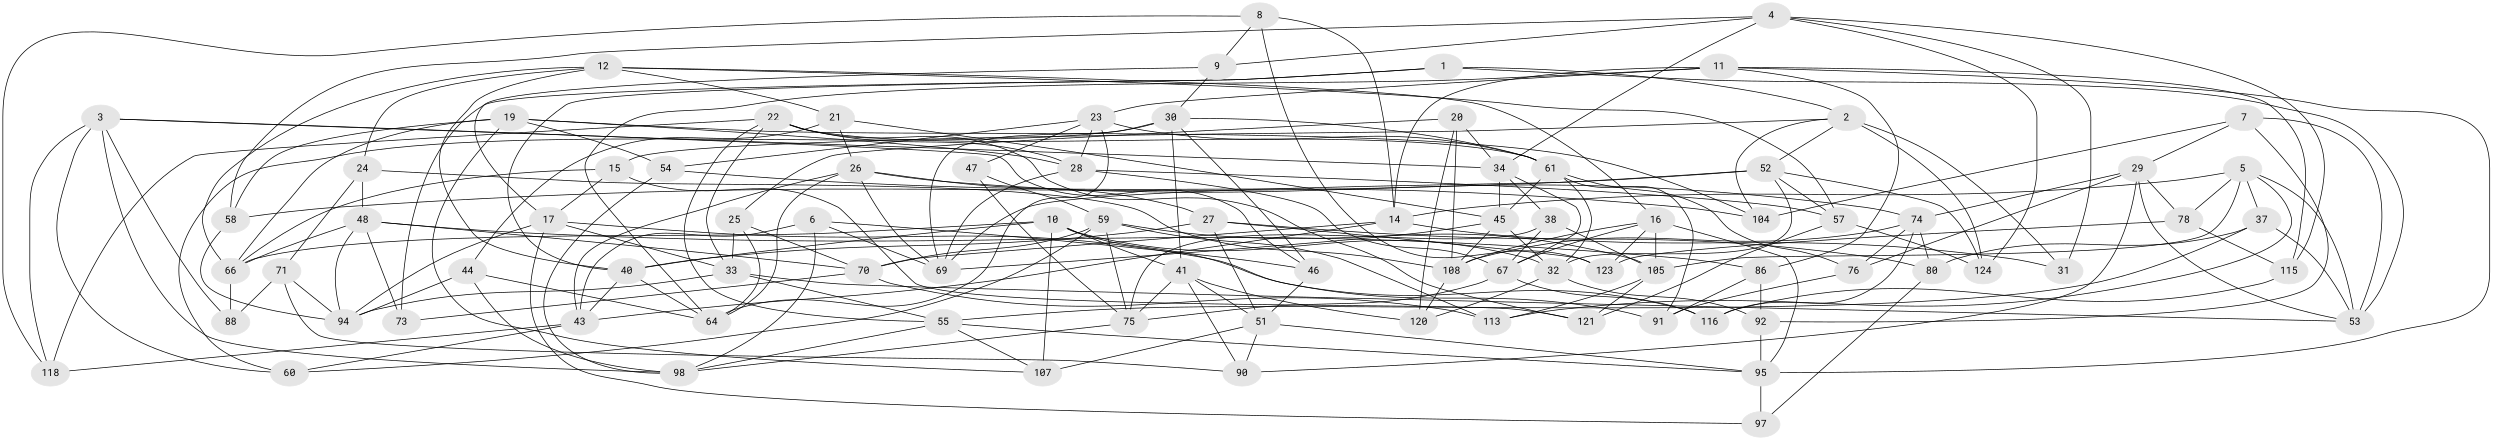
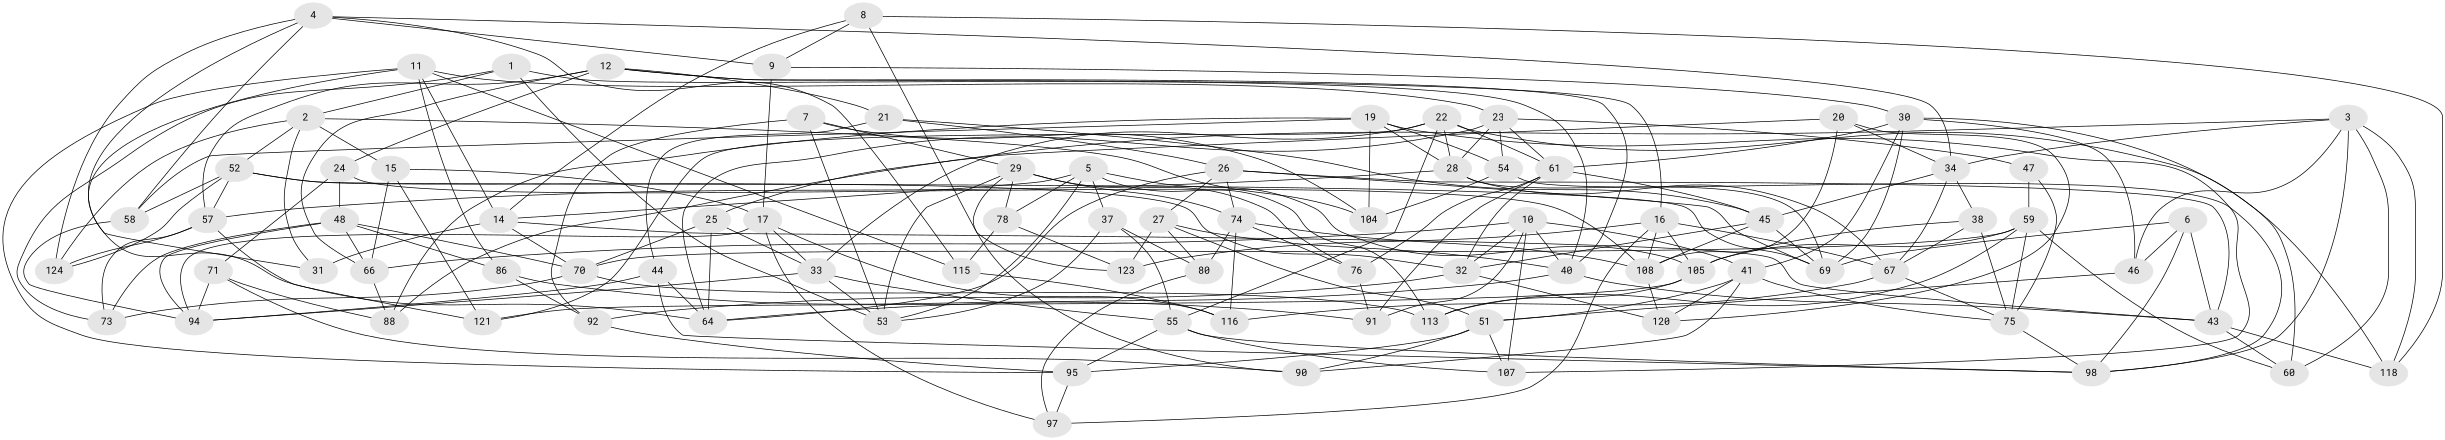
edge "19" -- "66": now "19" -- "88"
edge "16" -- "95": now "16" -- "97"
edge "57" -- "73": added
